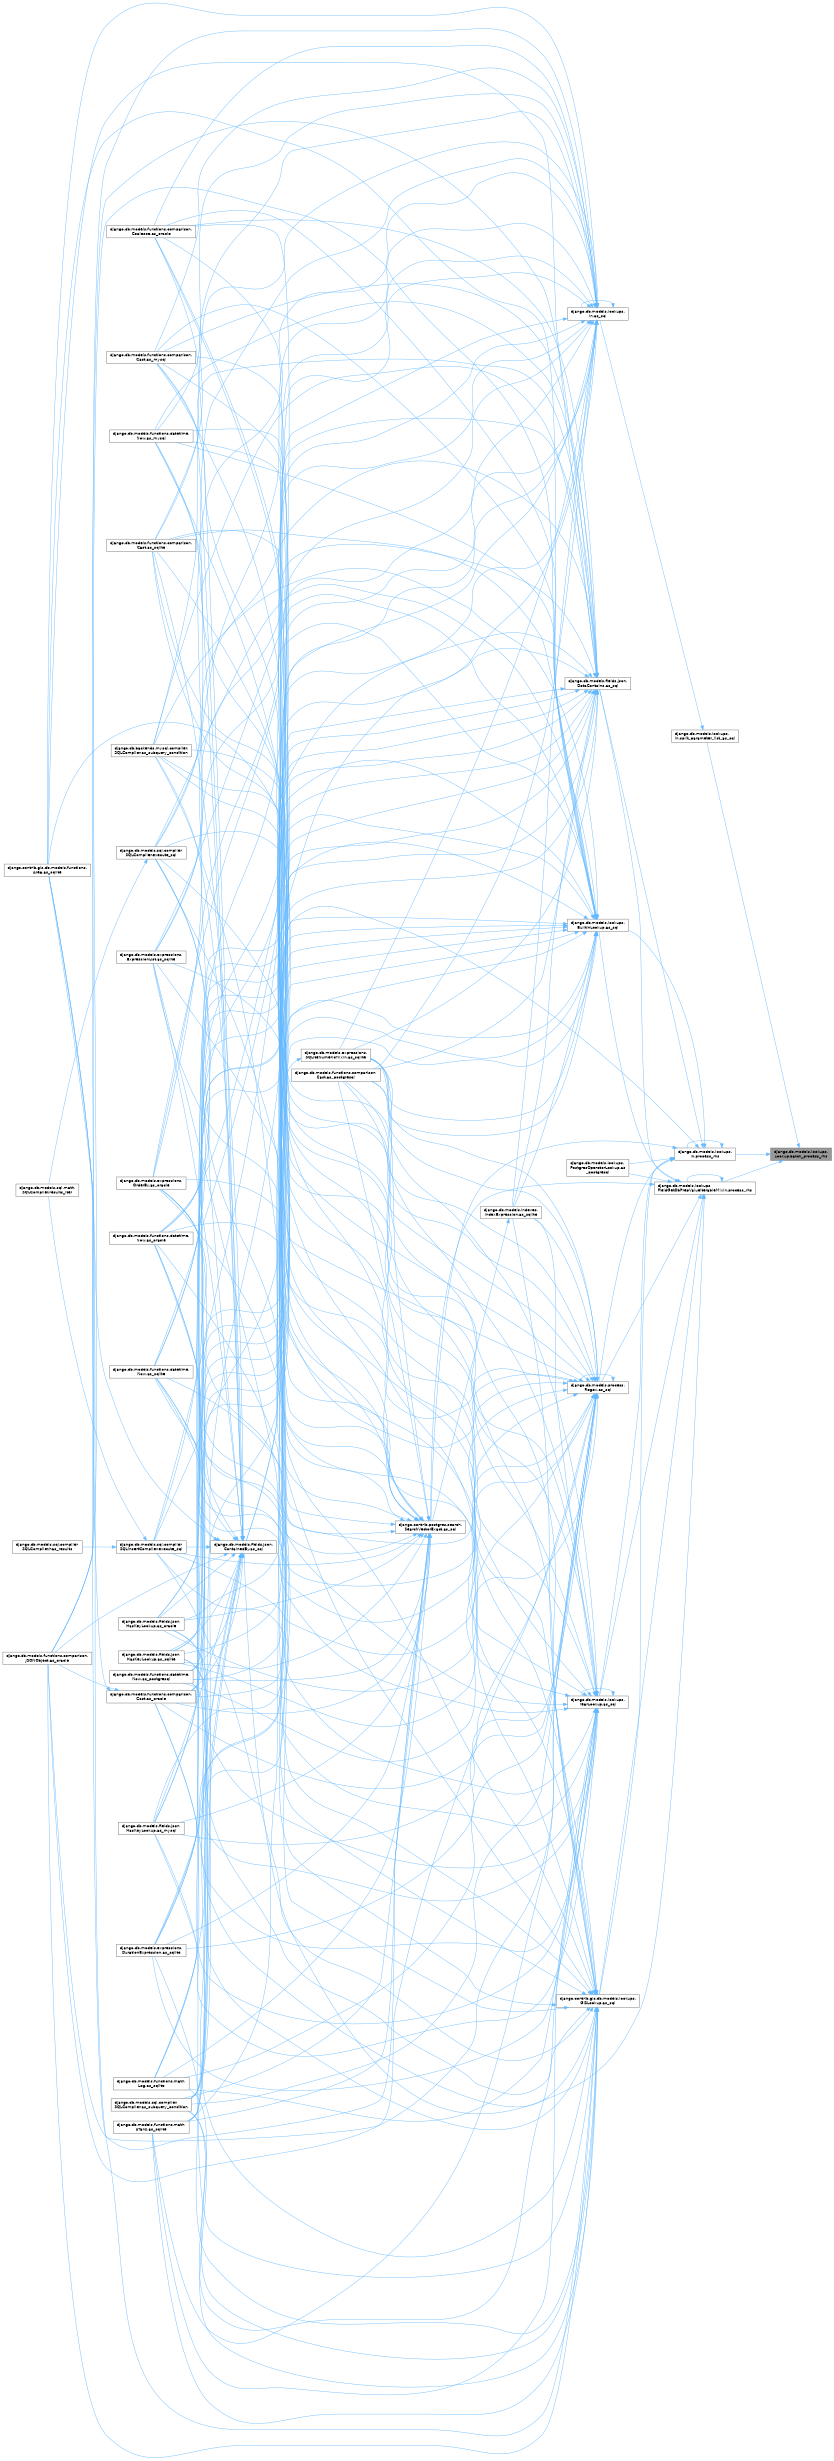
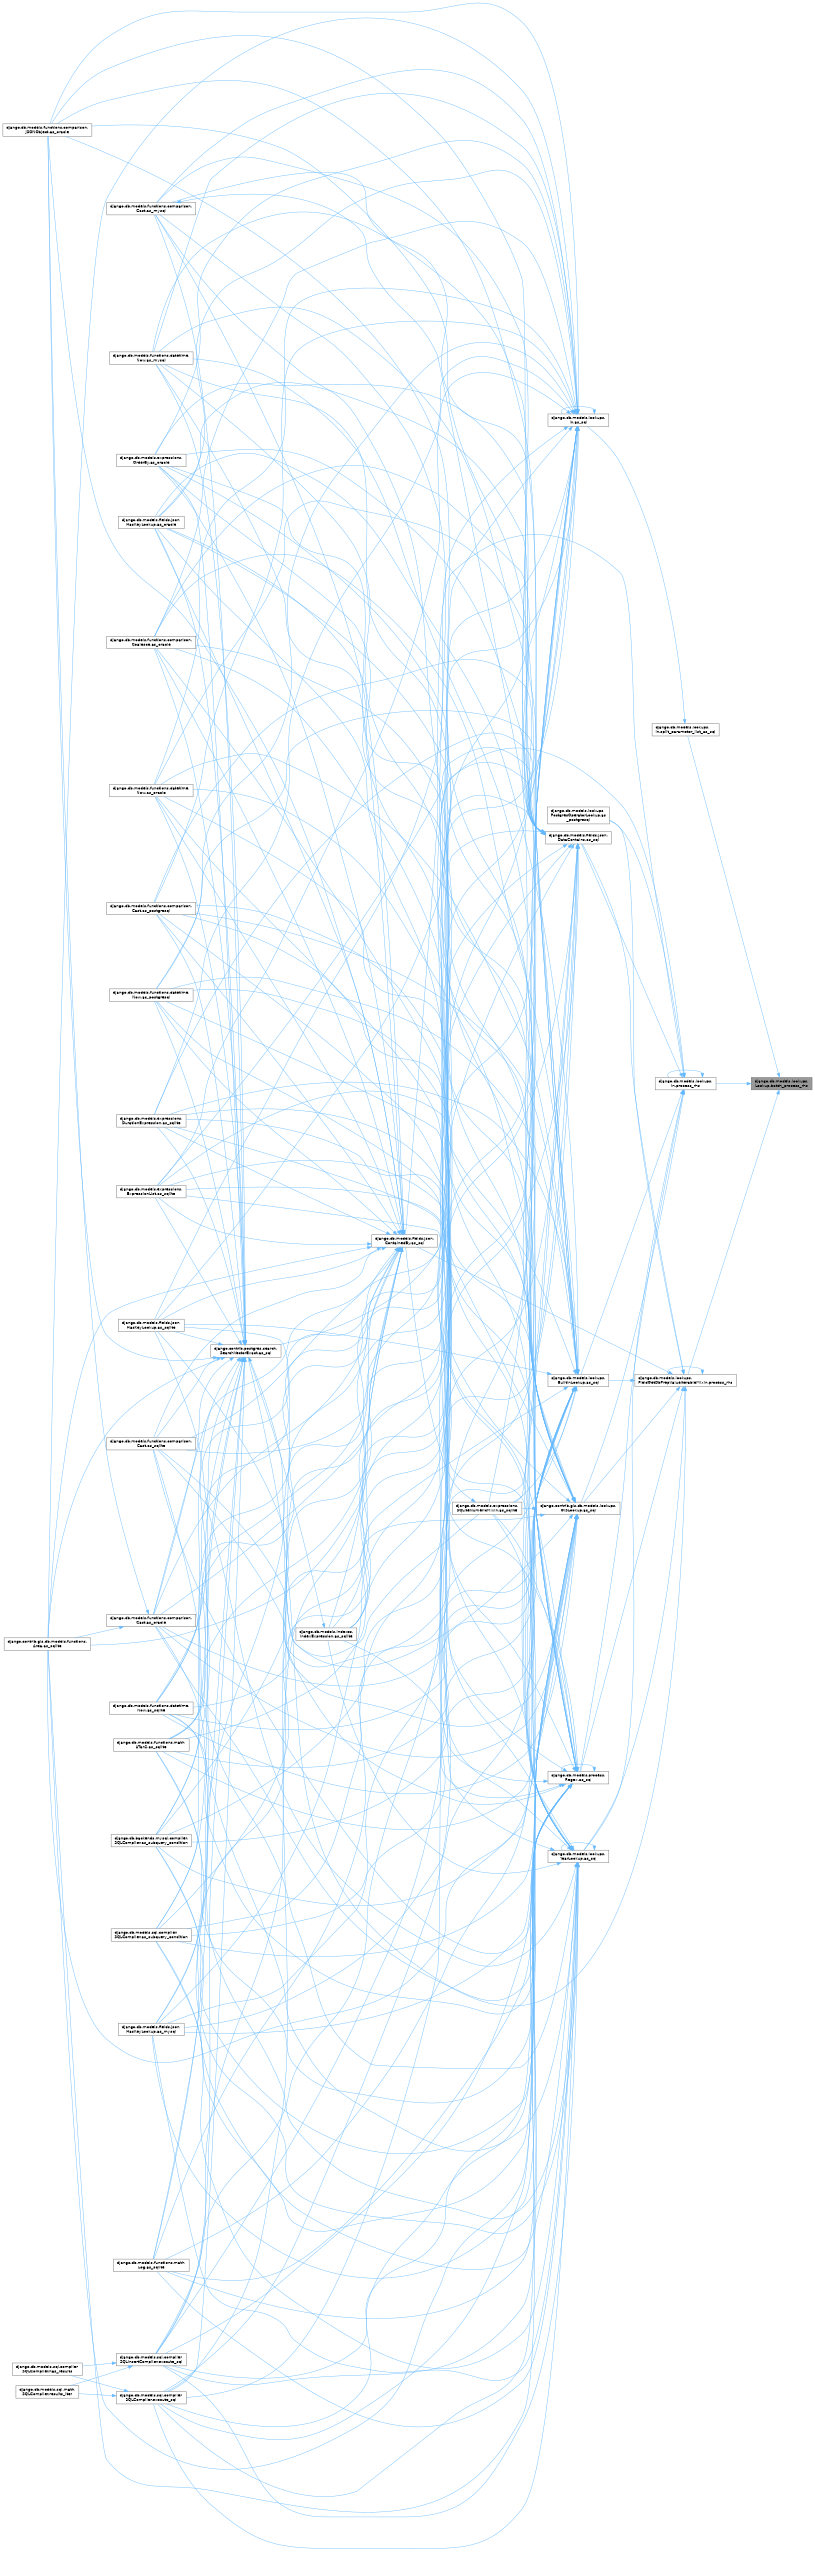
edge "django.db.models.functions.comparison. Cast.as_postgresql" -> "django.db.models.fields.json. ContainedBy.as_sql": added
edge "django.db.models.functions.comparison. Cast.as_mysql" -> "django.contrib.gis.db.models.lookups. GISLookup.as_sql": reversed
edge "django.db.models.indexes. IndexExpression.as_sqlite" -> "django.db.models.fields.json. ContainedBy.as_sql": added
edge "django.db.models.sql.compiler. SQLCompiler.has_results" -> "django.db.models.sql.compiler. SQLCompiler.execute_sql": added
